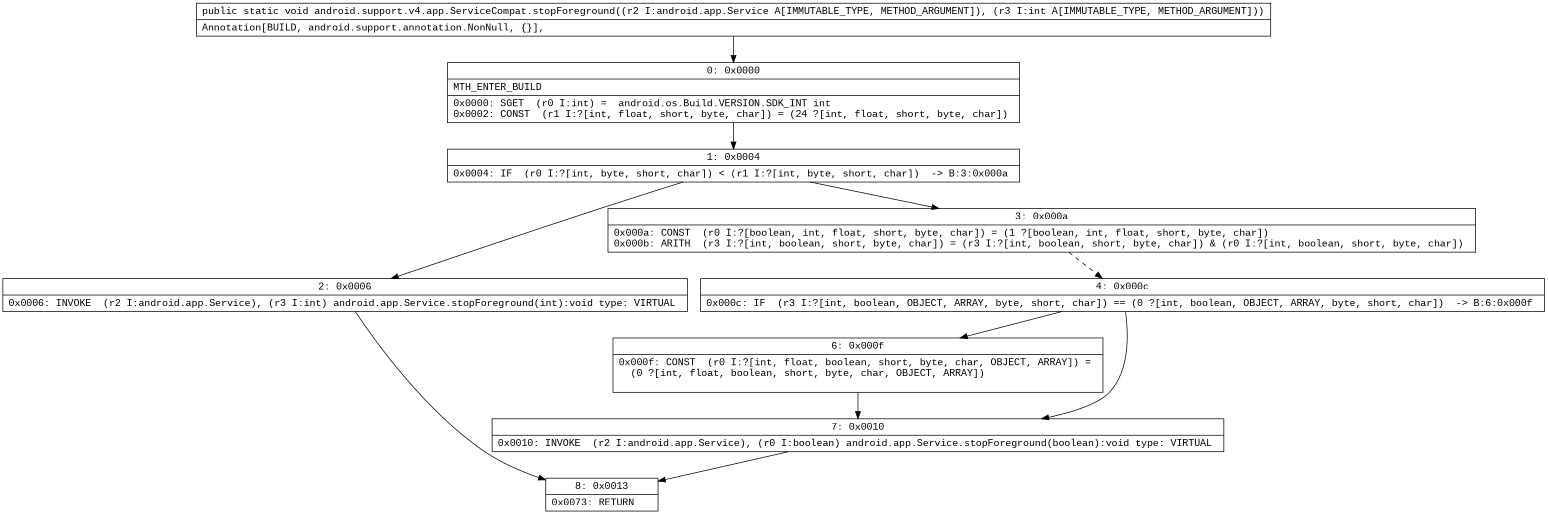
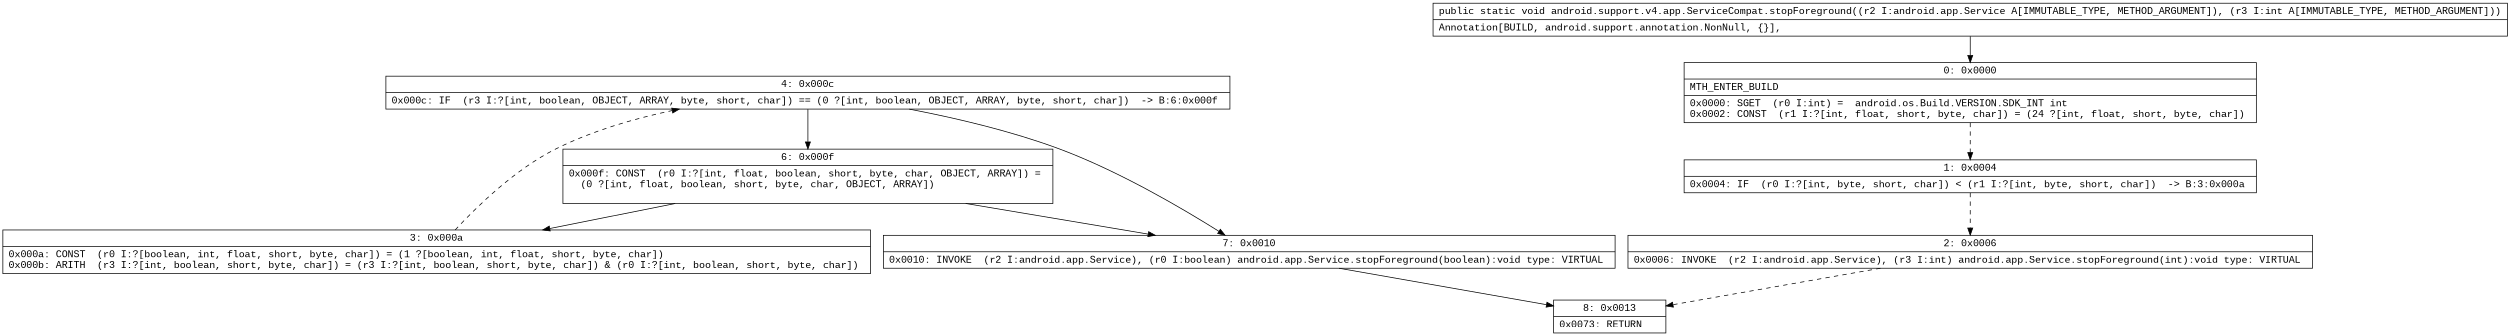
edge "0: 0x0000" -> "1: 0x0004": style solid -> dashed
edge "1: 0x0004" -> "3: 0x000a": now "6: 0x000f" -> "3: 0x000a"
edge "1: 0x0004" -> "2: 0x0006": style solid -> dashed
edge "2: 0x0006" -> "8: 0x0013": style solid -> dashed
